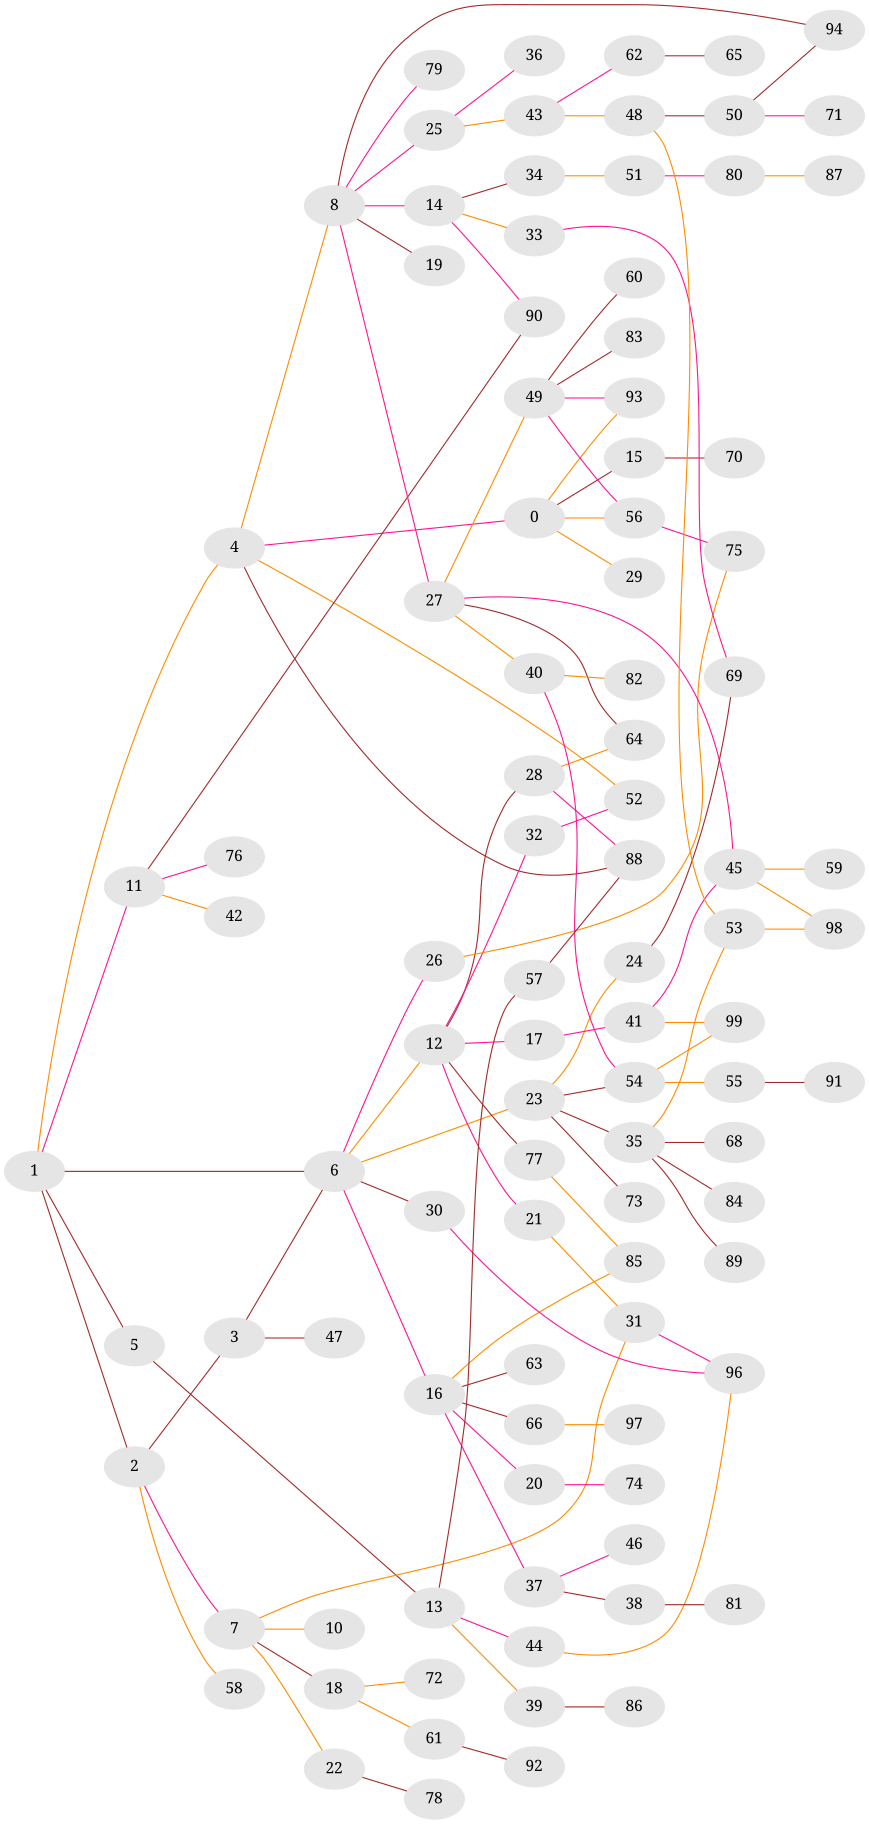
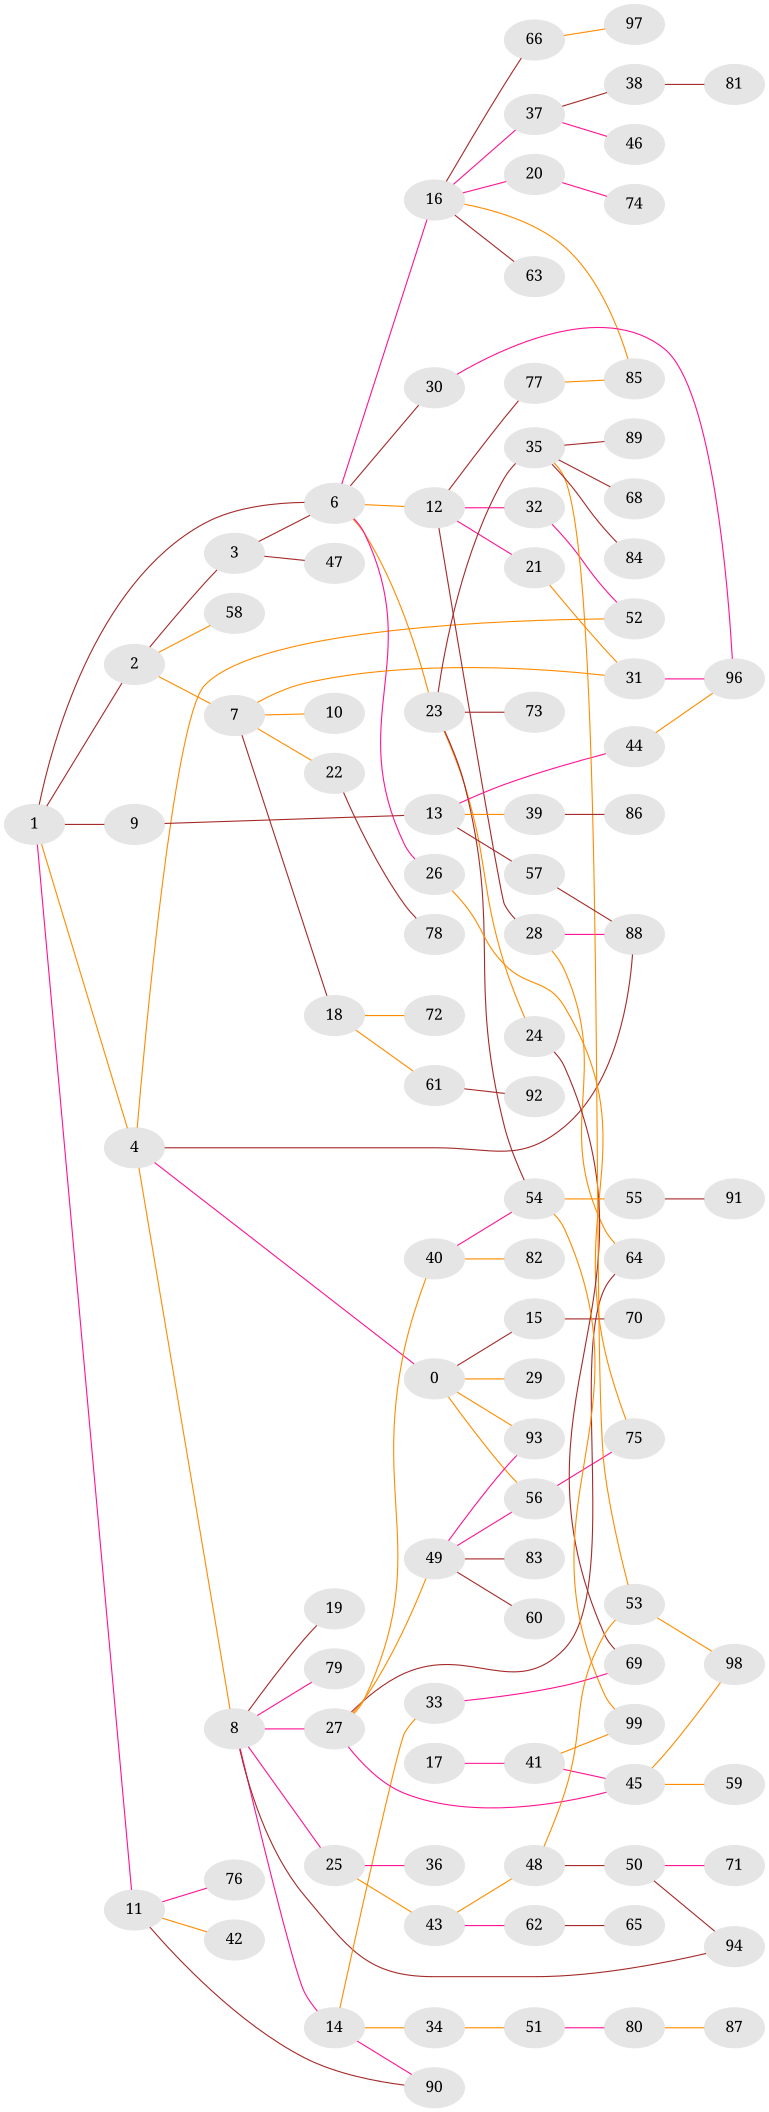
edge "34" -- "14": color brown -> darkorange
edge "17" -- "12": removed
node "5": label "5" -> "9"
edge "2" -- "7": color deeppink -> darkorange
